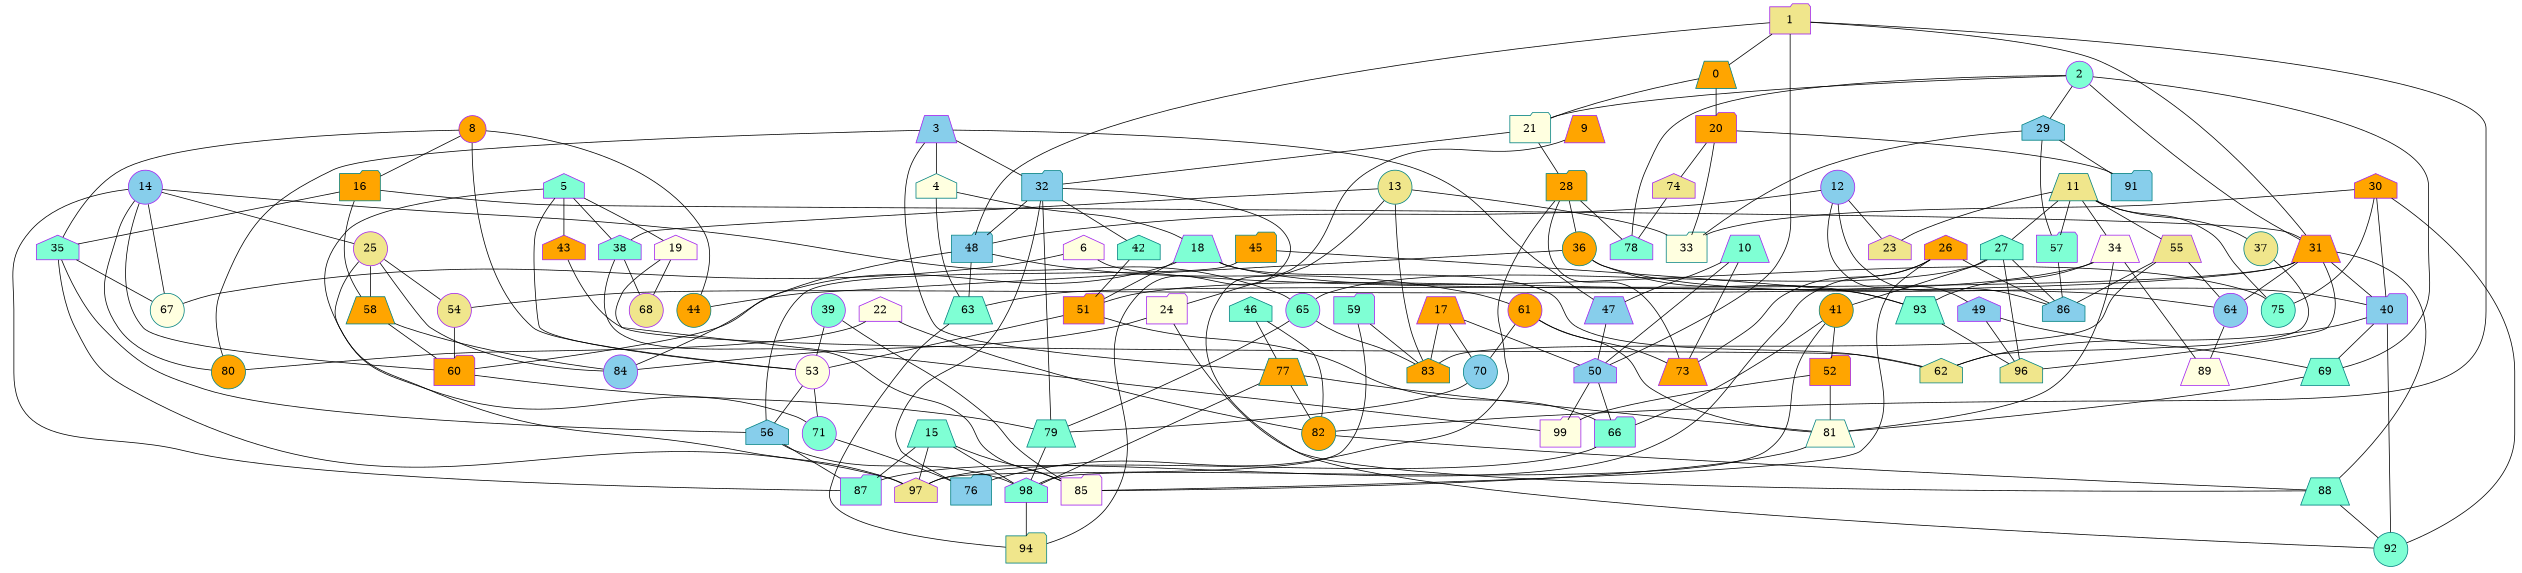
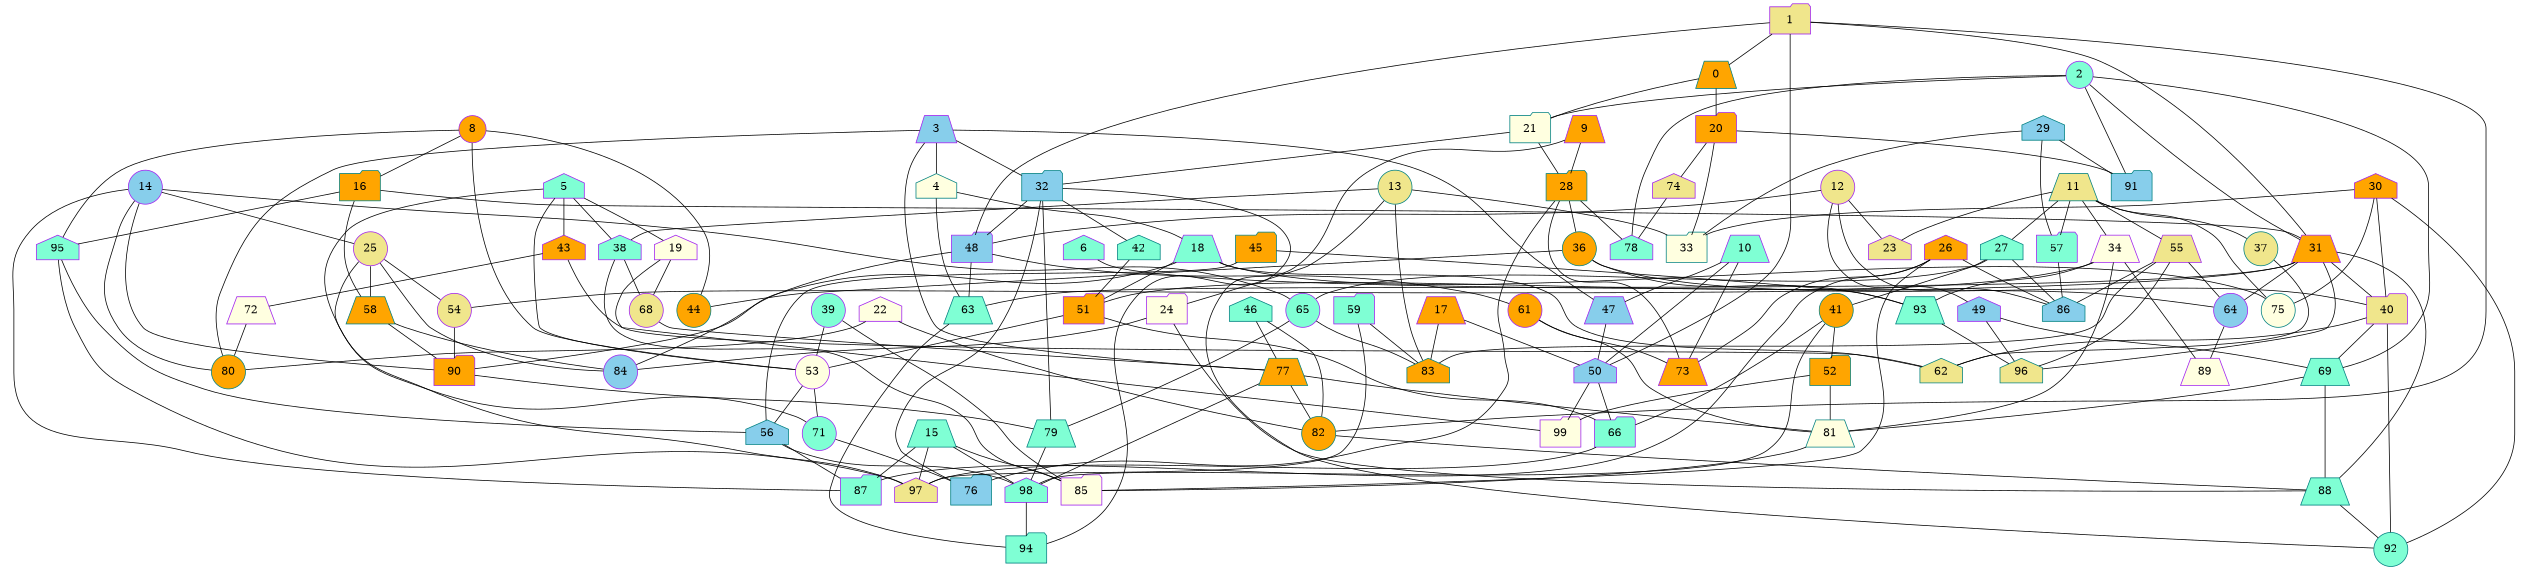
edge "2" -- "29": now "2" -- "91"
edge "9" -- "28": added
node "12": fillcolor skyblue -> khaki
node "35": label "35" -> "95"
node "48": color teal -> purple
node "6": fillcolor lightyellow -> aquamarine
edge "27" -- "96": now "55" -- "96"
node "67": removed
node "72": added
node "75": fillcolor aquamarine -> lightyellow
node "40": fillcolor skyblue -> khaki
edge "68" -- "77": added
node "60": label "60" -> "90"
node "70": removed
node "52": color purple -> teal
edge "69" -- "88": added
node "94": fillcolor khaki -> aquamarine
